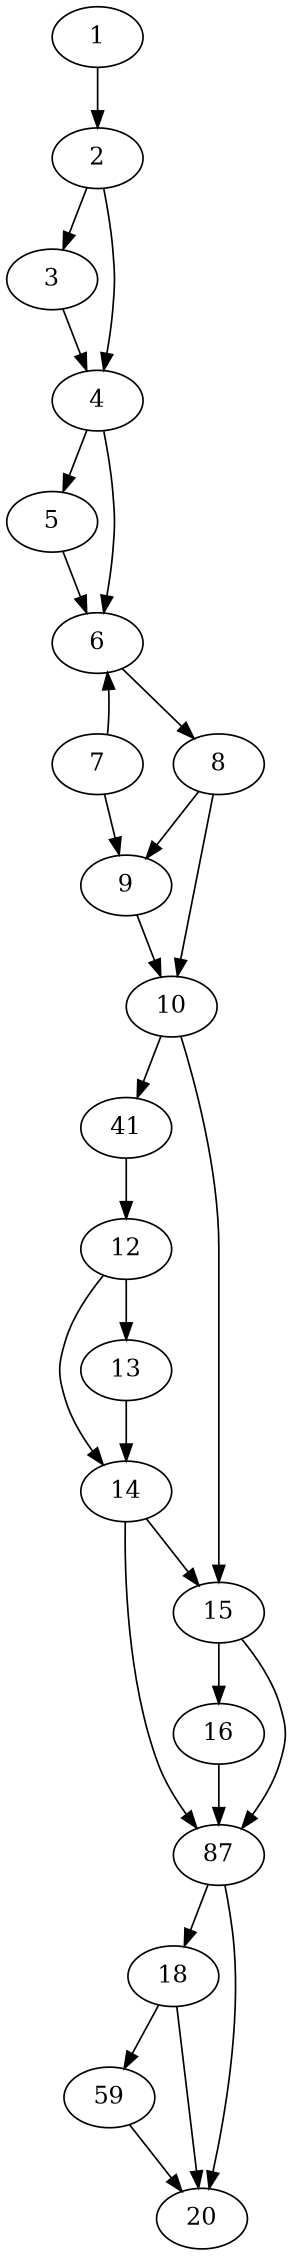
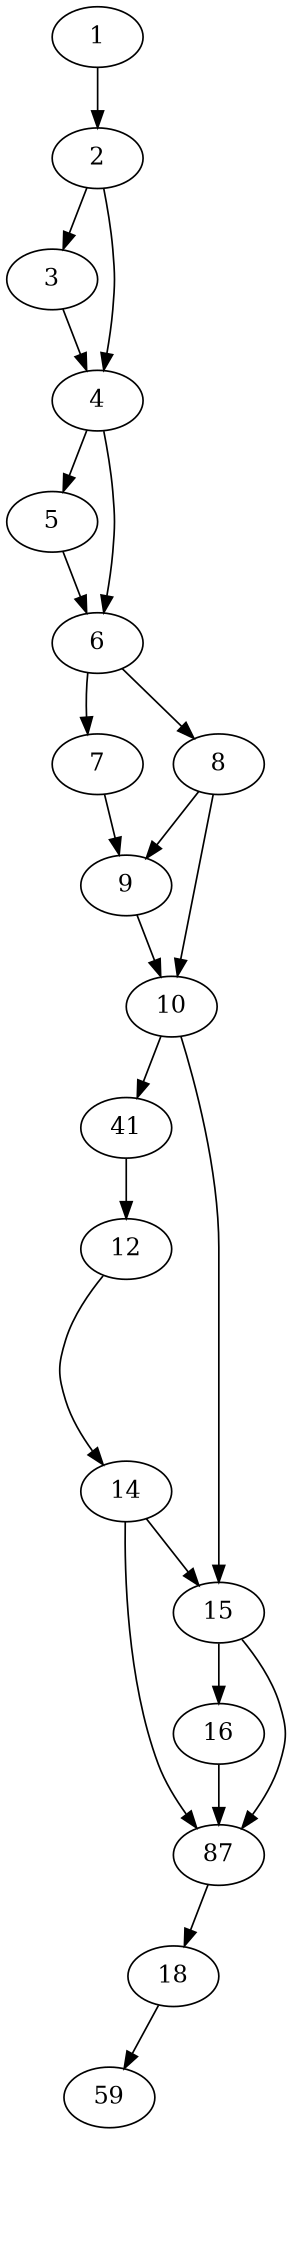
edge "7" -> "6": reversed
node "13": removed
node "20": removed
